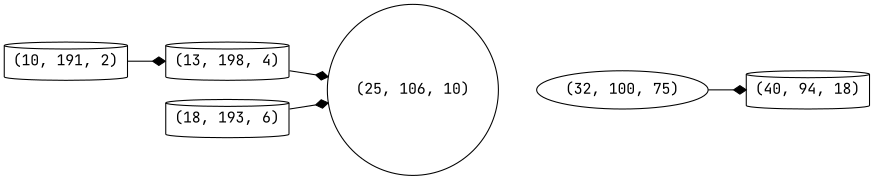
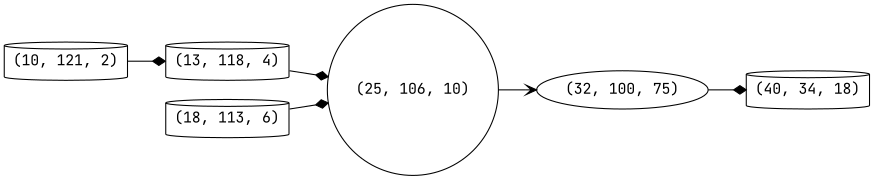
node "(10, 191, 2)": label "(10, 191, 2)" -> "(10, 121, 2)"
node "(13, 198, 4)": label "(13, 198, 4)" -> "(13, 118, 4)"
edge "(25, 106, 10)" -> "(32, 100, 75)": added
node "(40, 94, 18)": label "(40, 94, 18)" -> "(40, 34, 18)"
node "(18, 193, 6)": label "(18, 193, 6)" -> "(18, 113, 6)"
